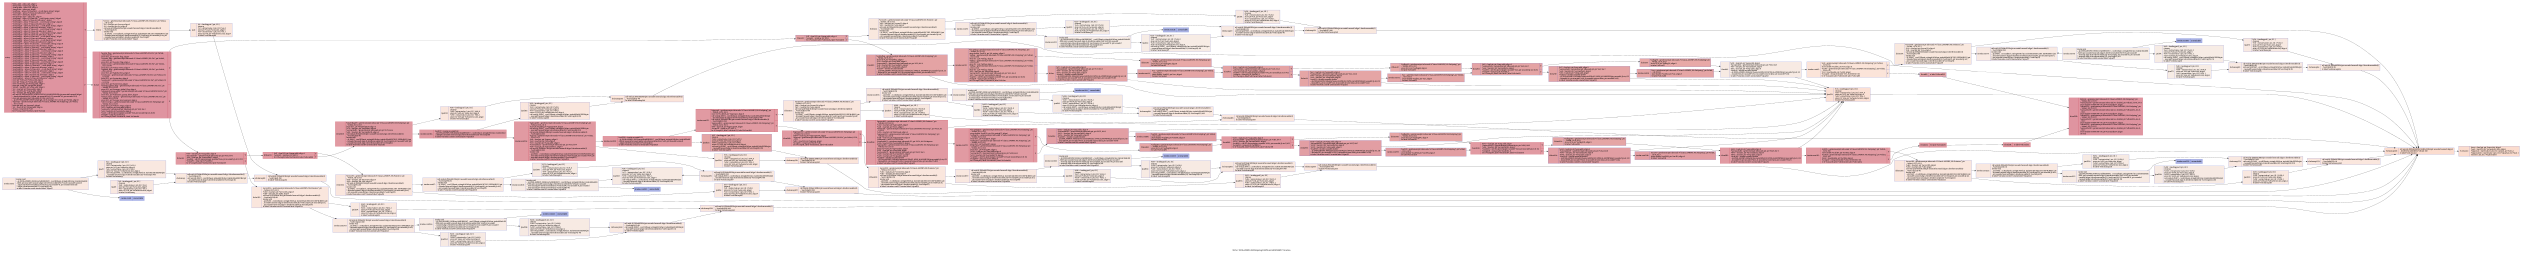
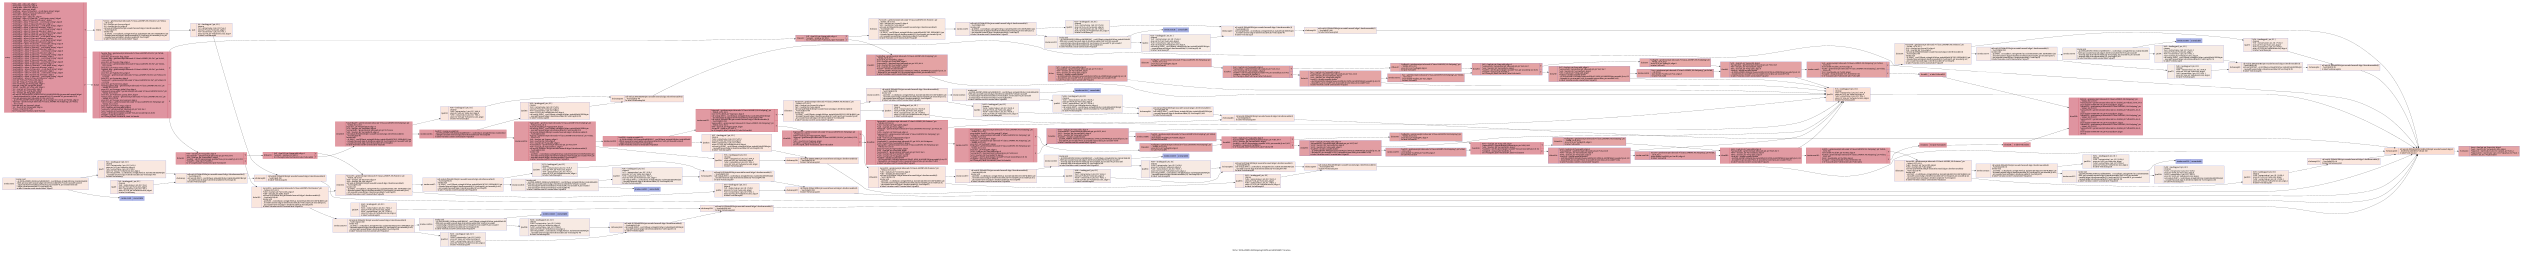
node "lpad18:": removed
edge "invoke.cont78:" -> "invoke.cont74:": reversed
node "invoke.cont33:": removed
node "if.end63:": fillcolor #eed0c070 -> #c32e3170
node "invoke.cont65:": fillcolor #f5c1a970 -> #c32e3170
node "invoke.cont41:": removed
node "lpad126:": fillcolor #c5333470 -> #f3c7b170
node "eh.resume:": fillcolor #f7af9170 -> #c5333470
node "ehcleanup231:": removed
edge "ehcleanup105:" -> "lpad102:": reversed
edge "if.else235:" -> "lpad239:": now "if.else235:" -> "if.then92:"
